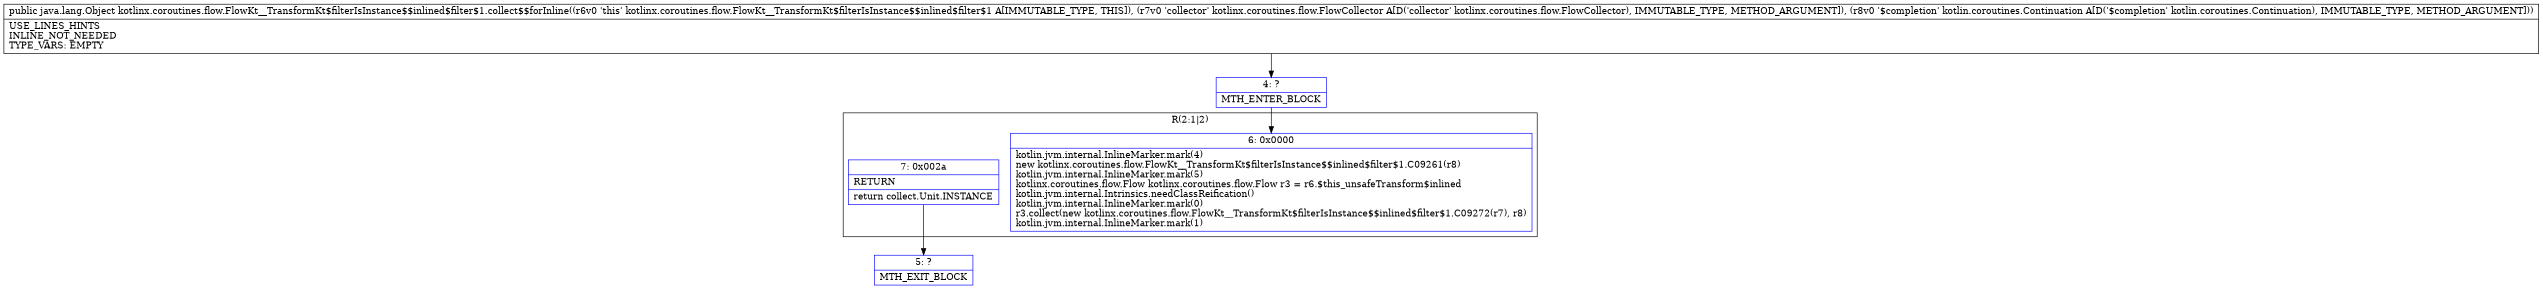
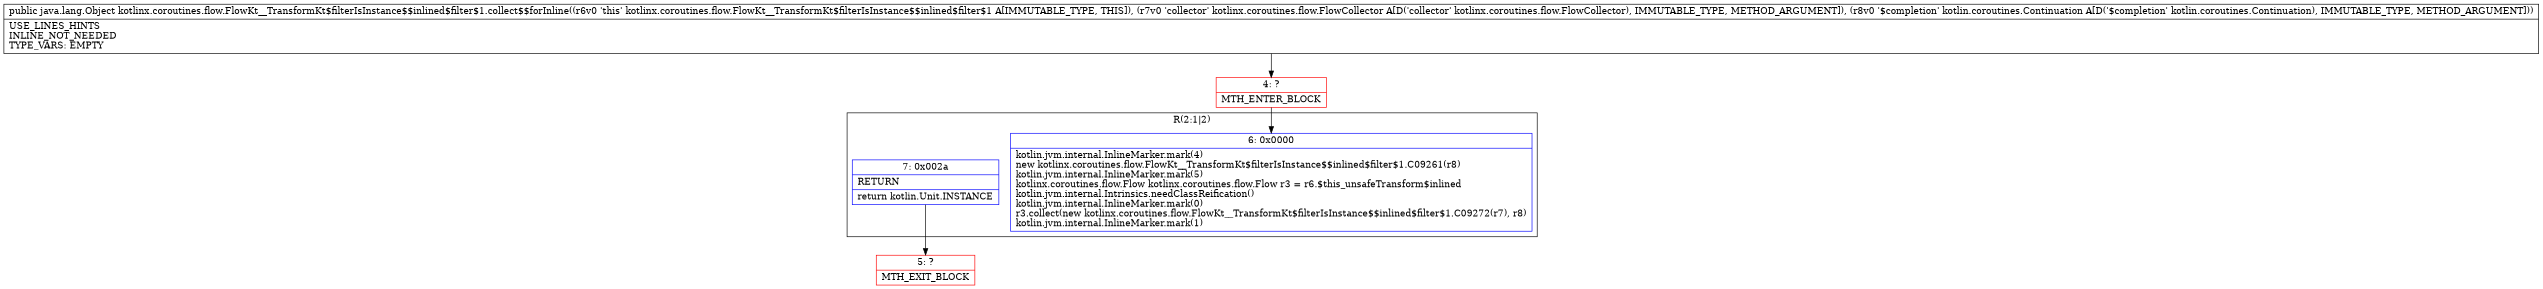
node "4: ?": color blue -> red
node "7: 0x002a": text "return collect.Unit.INSTANCE" -> "return kotlin.Unit.INSTANCE"
node "5: ?": color blue -> red
